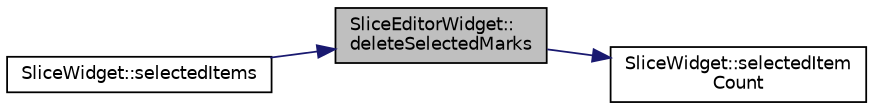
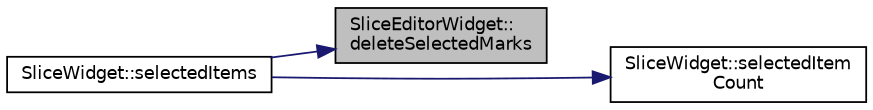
edge "SliceEditorWidget:: deleteSelectedMarks" -> "SliceWidget::selectedItem Count": now "SliceWidget::selectedItems" -> "SliceWidget::selectedItem Count"
